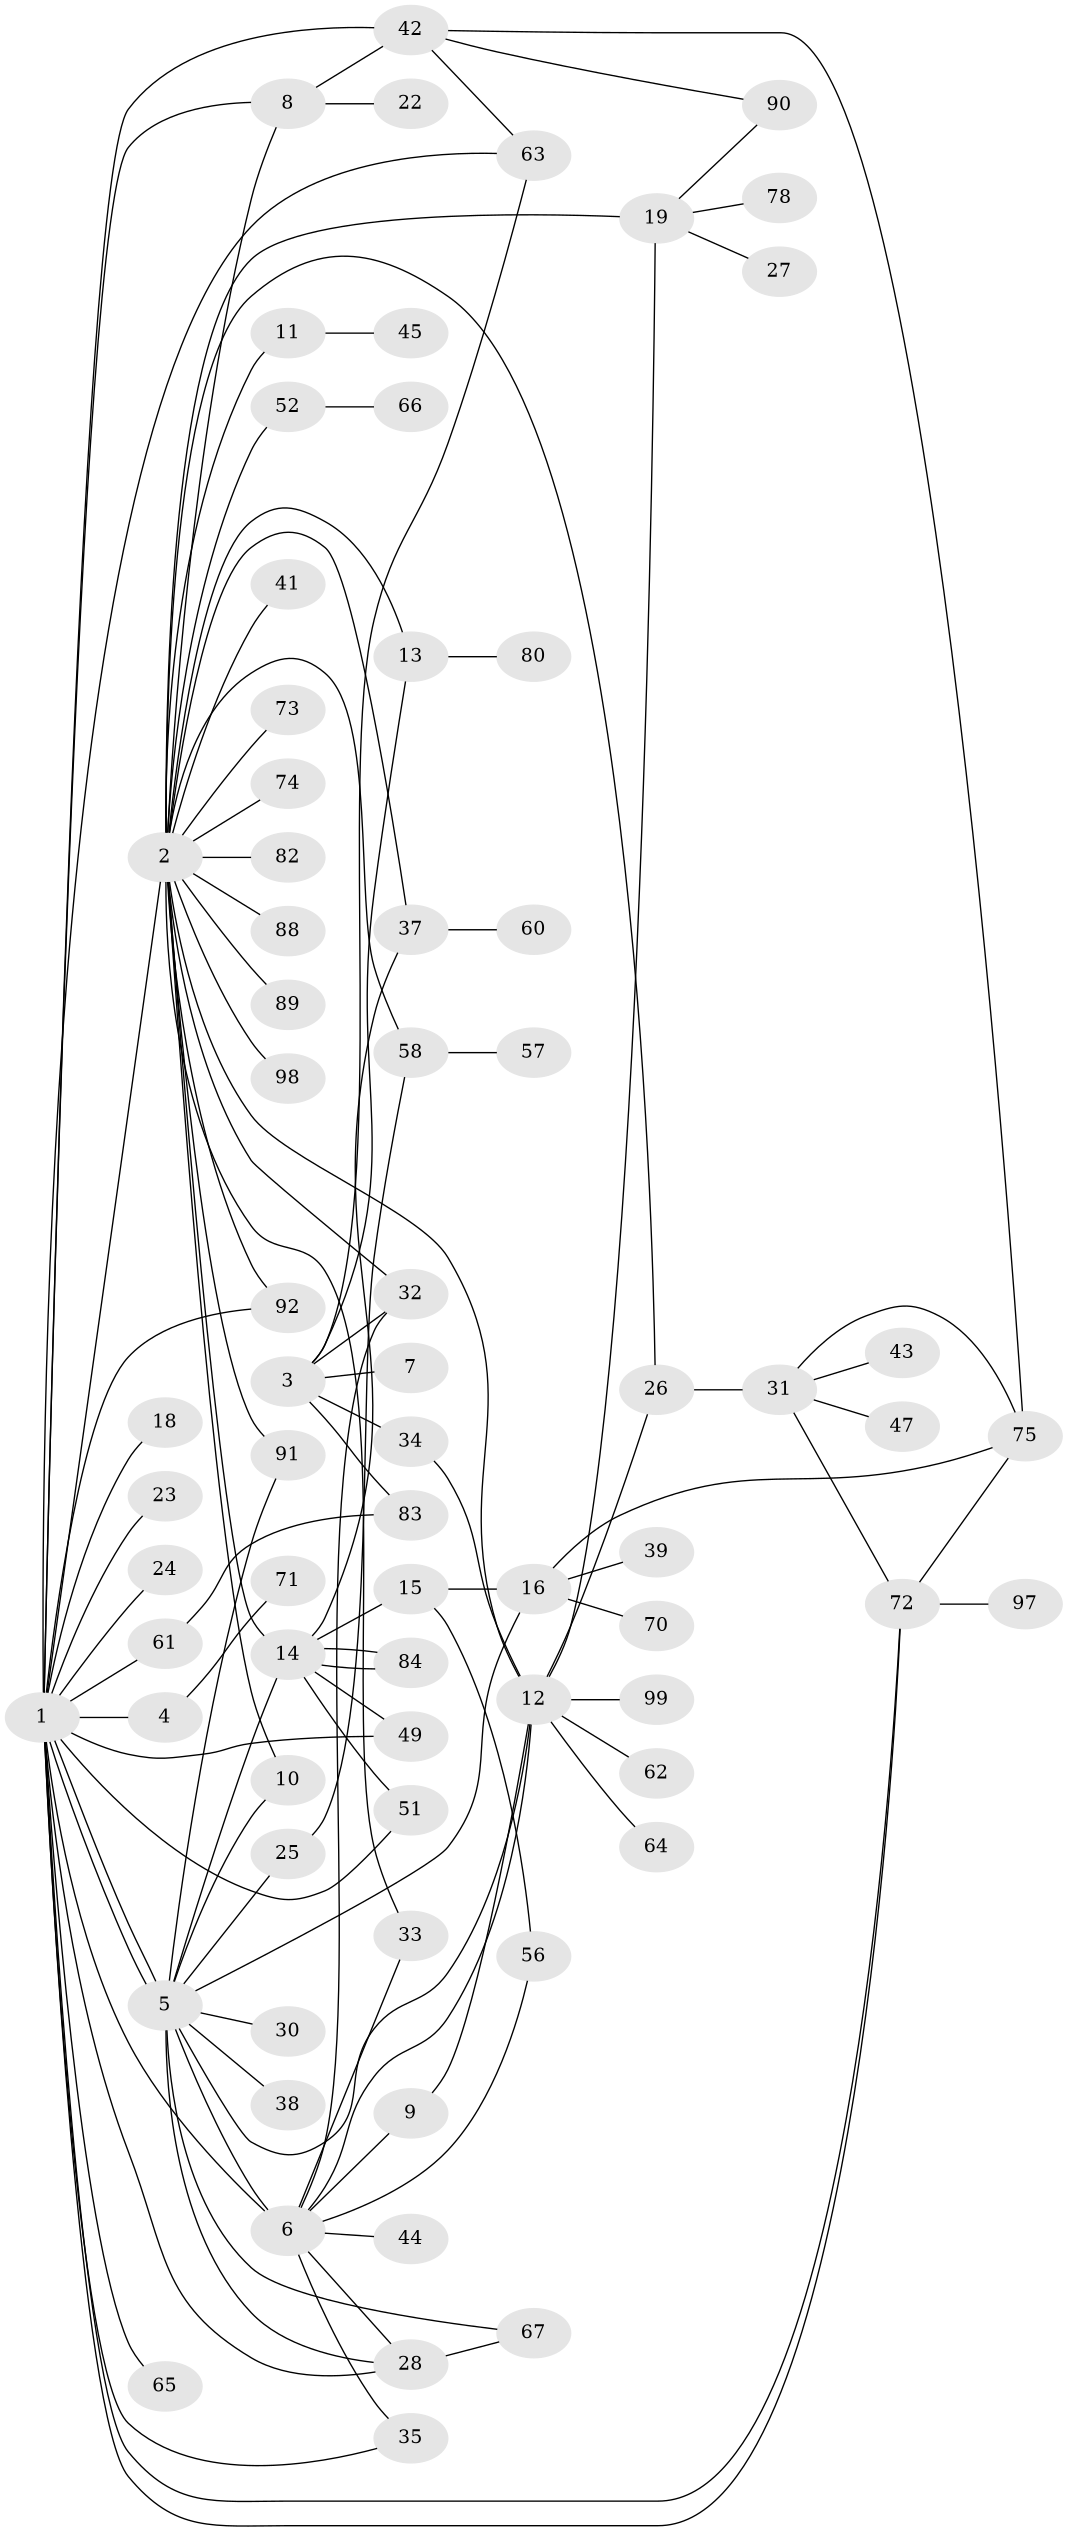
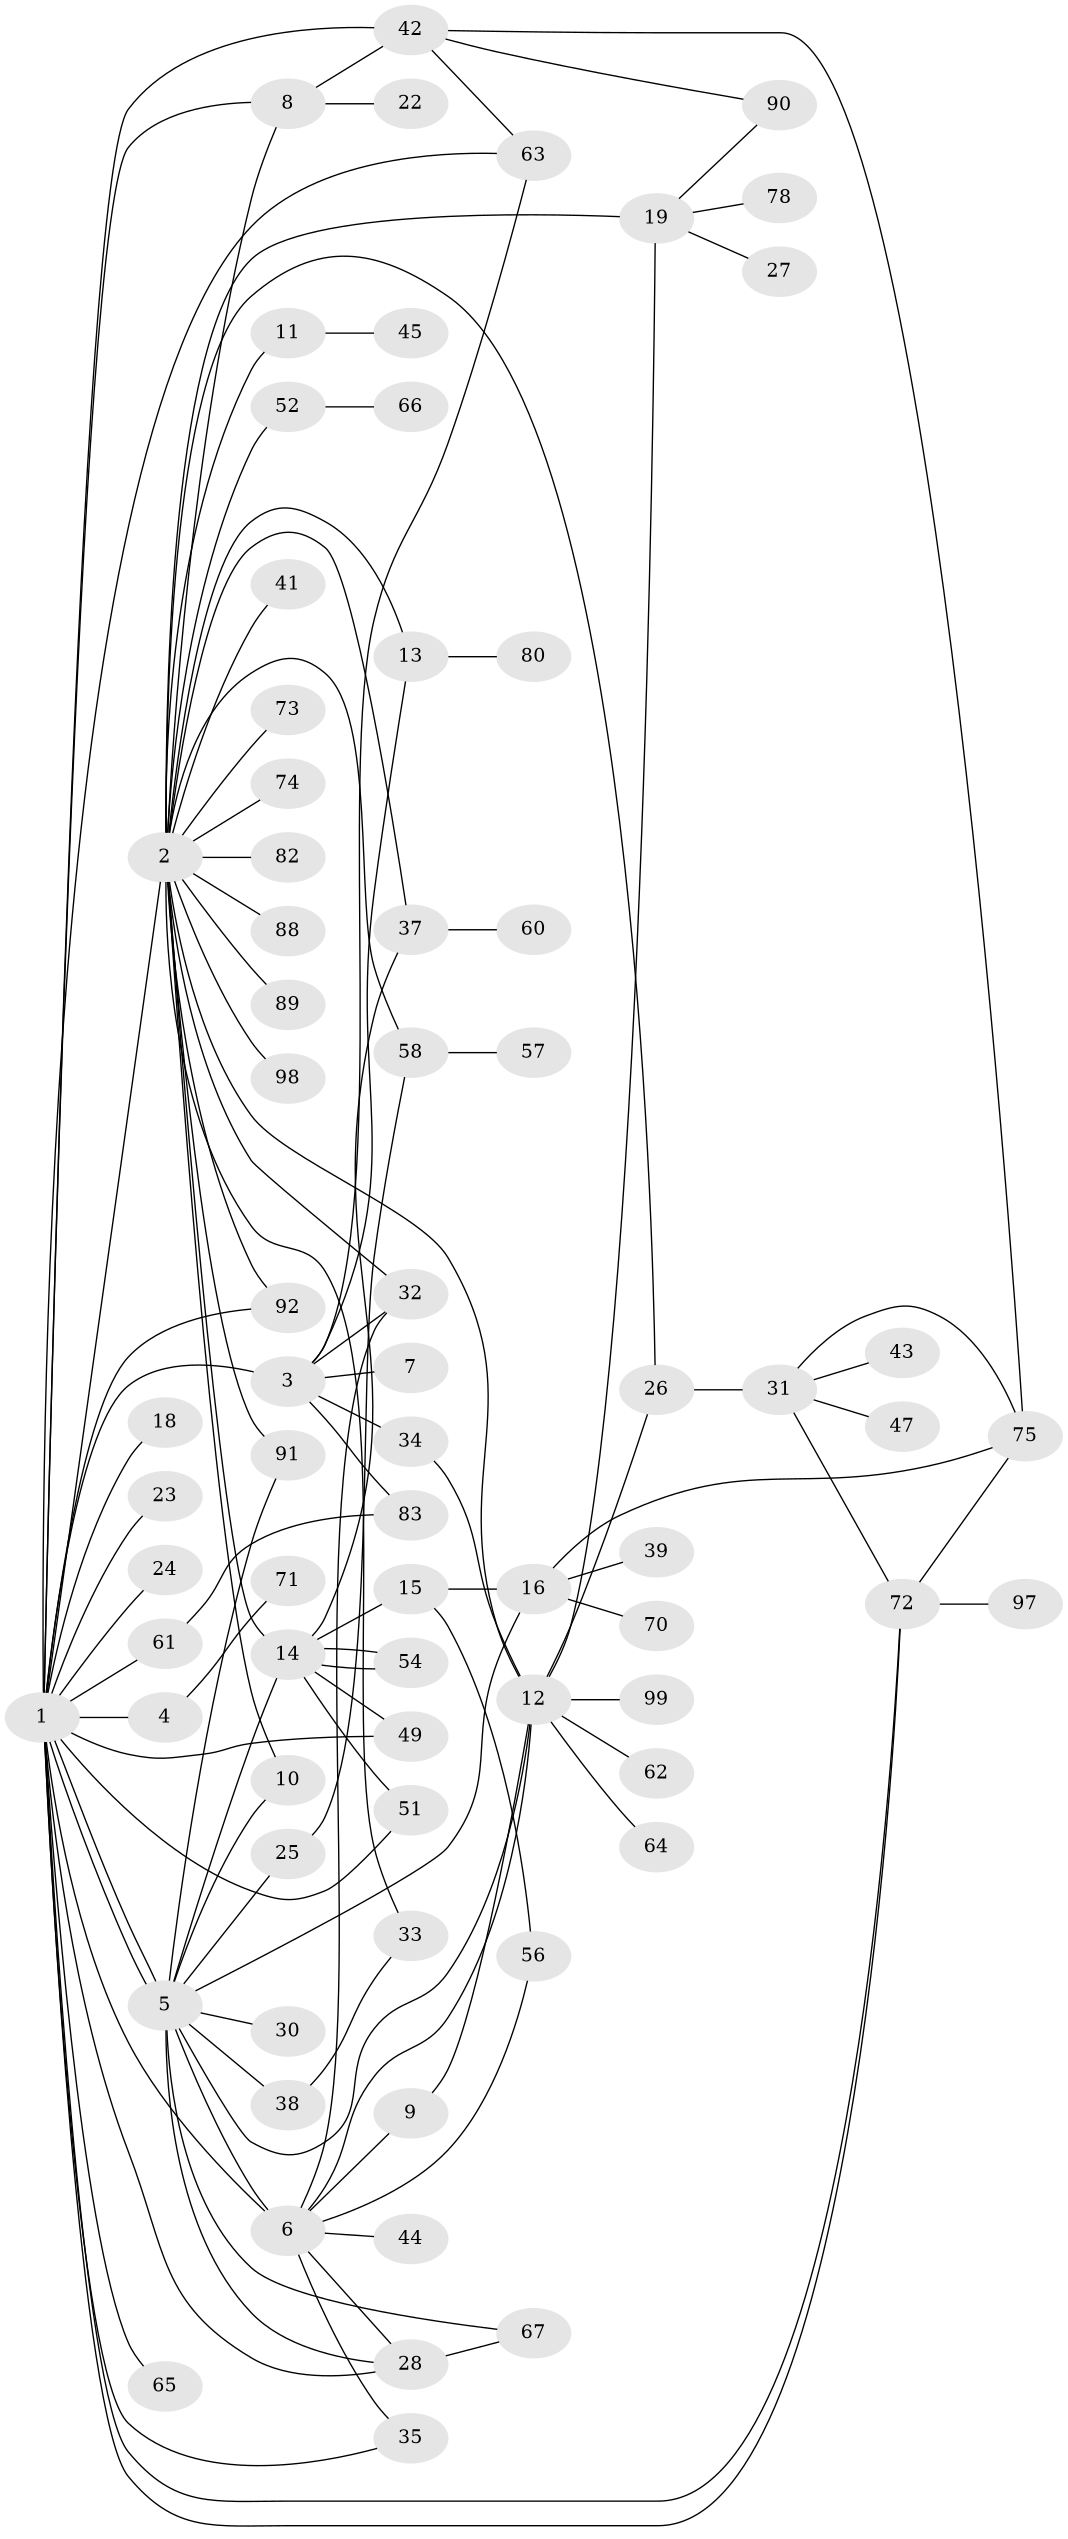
edge "3" -- "1": added
node "84": label "84" -> "54"
edge "33" -- "6": now "33" -- "38"
